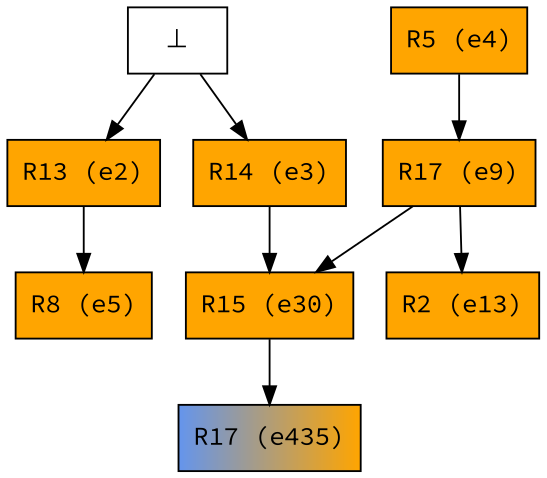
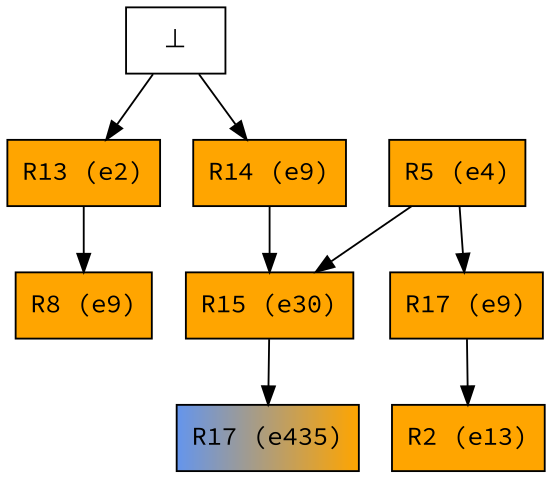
node "R14 (e3)": label "R14 (e3)" -> "R14 (e9)"
edge "R17 (e9)" -> "R15 (e30)": now "R5 (e4)" -> "R15 (e30)"
node "R8 (e5)": label "R8 (e5)" -> "R8 (e9)"
